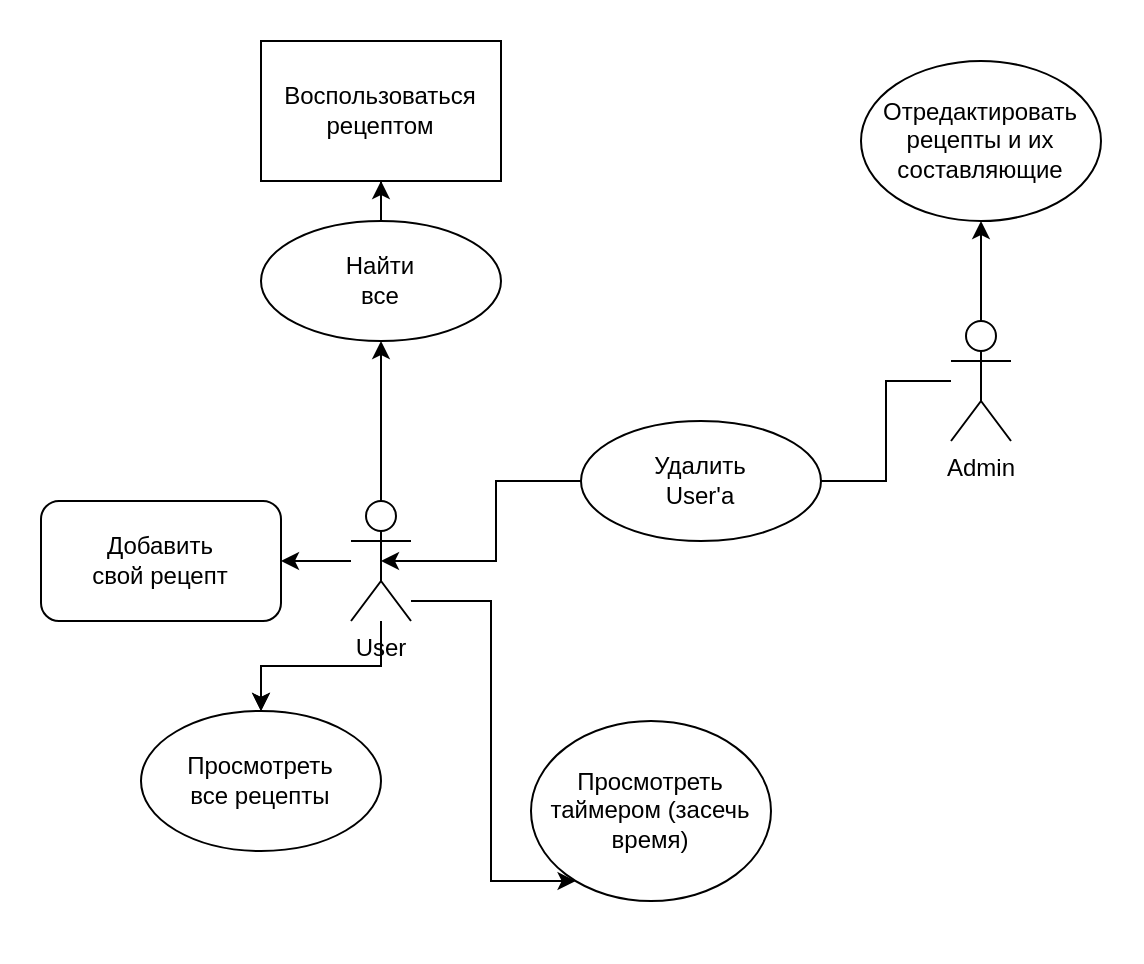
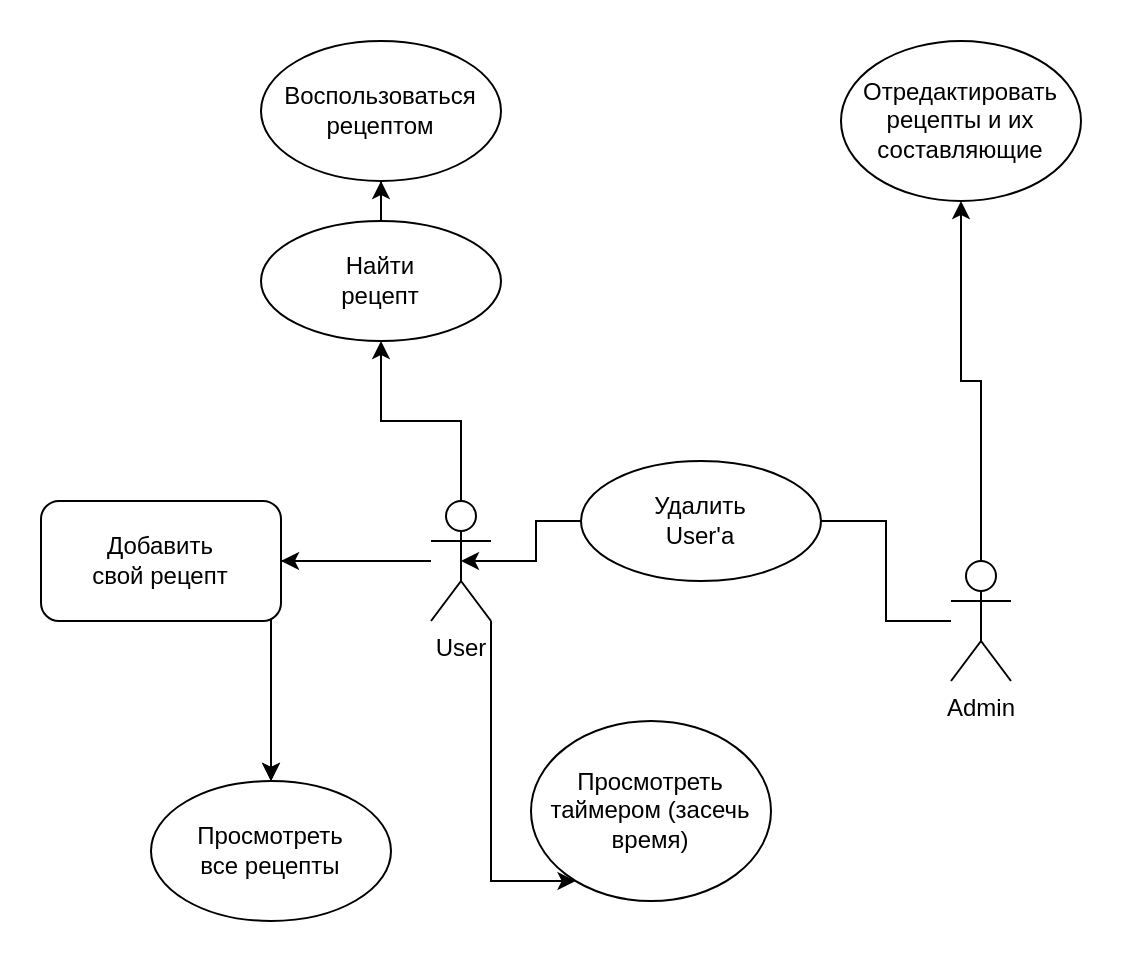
node "Воспользоваться рецептом": shape rectangle -> ellipse
node "Отредактировать рецепты и их составляющие": moved (981, 141) -> (961, 121)
node "Найти все": label "Найти все" -> "Найти рецепт"
node "Admin": moved (981, 381) -> (981, 621)
node "Удалить User'а": moved (701, 481) -> (701, 521)
node "User": moved (381, 561) -> (461, 561)
node "Просмотреть все рецепты": moved (261, 781) -> (271, 851)
